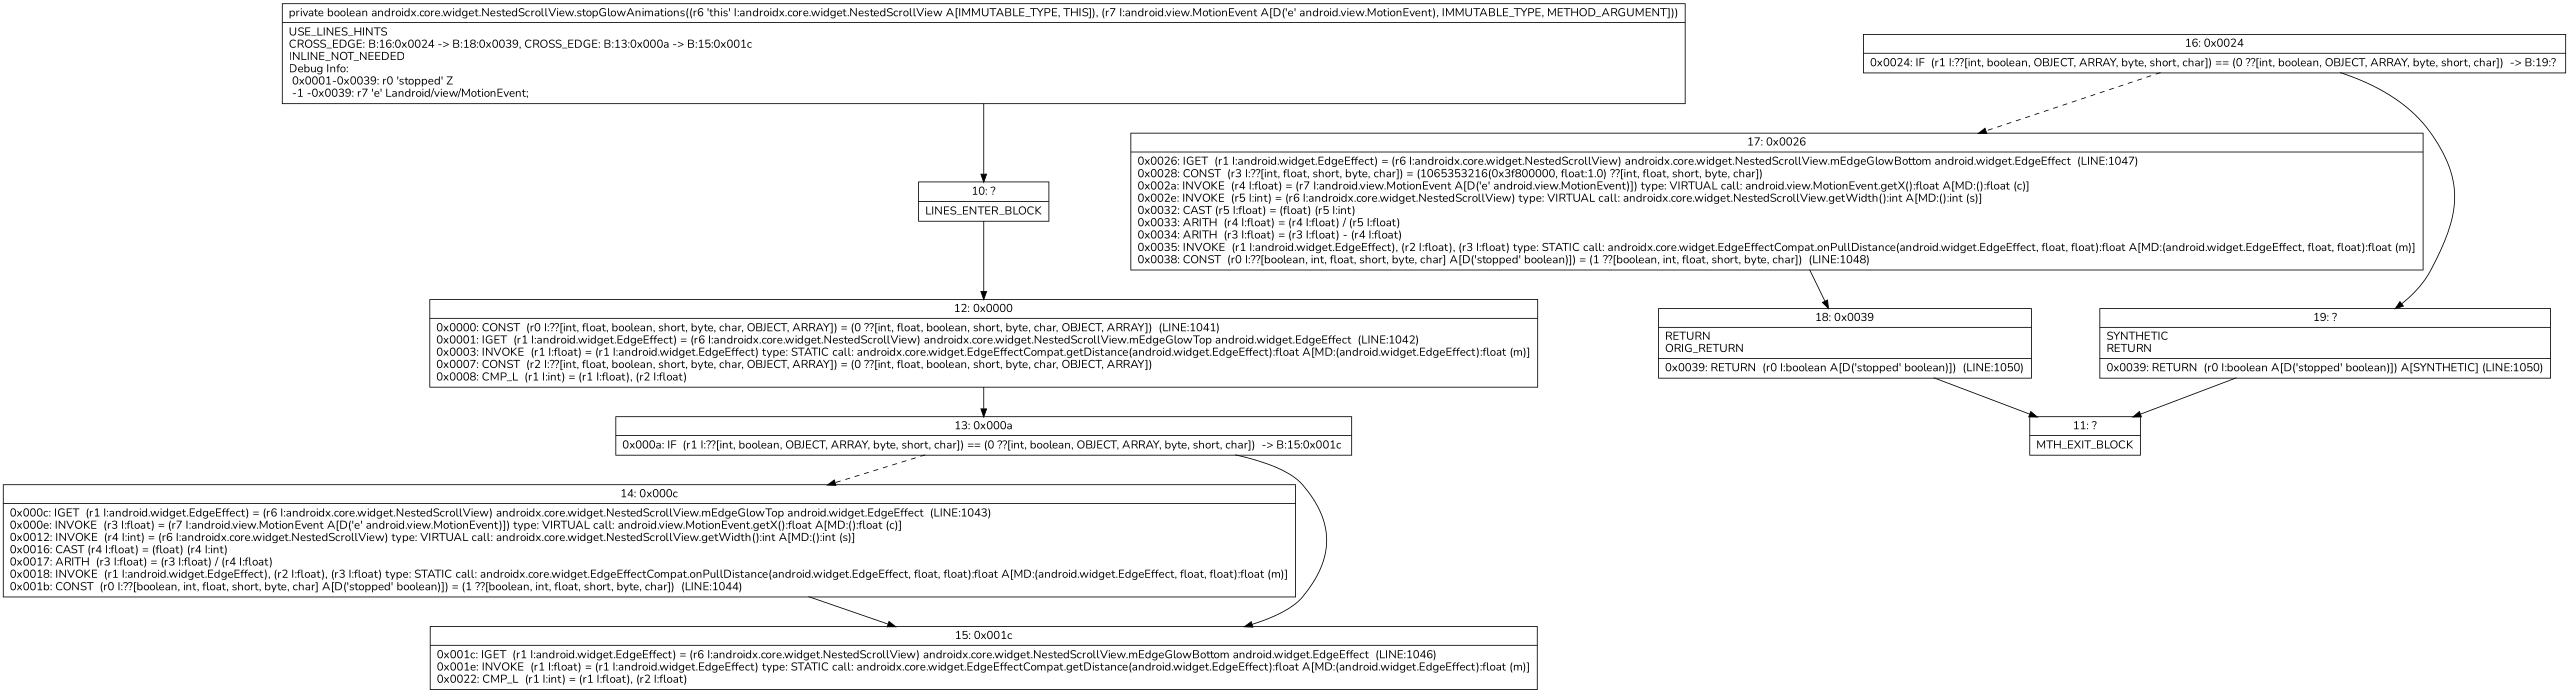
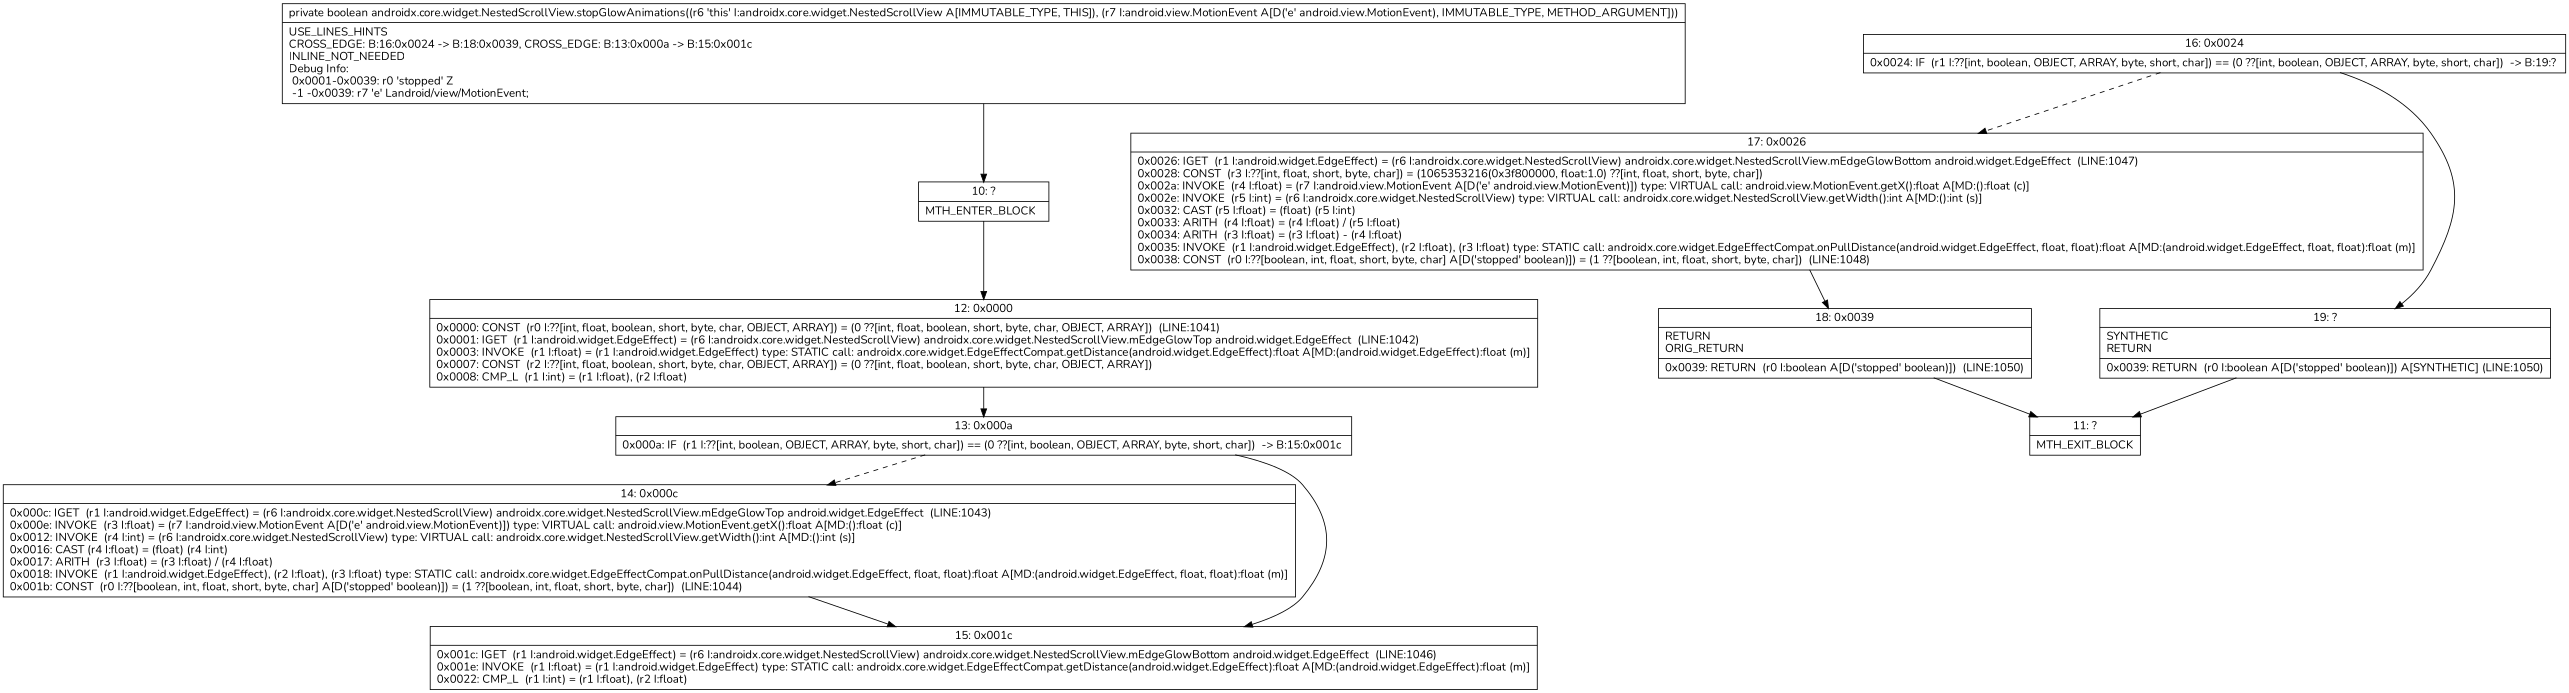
node "10: ?": text "LINES_ENTER_BLOCK" -> "MTH_ENTER_BLOCK"
